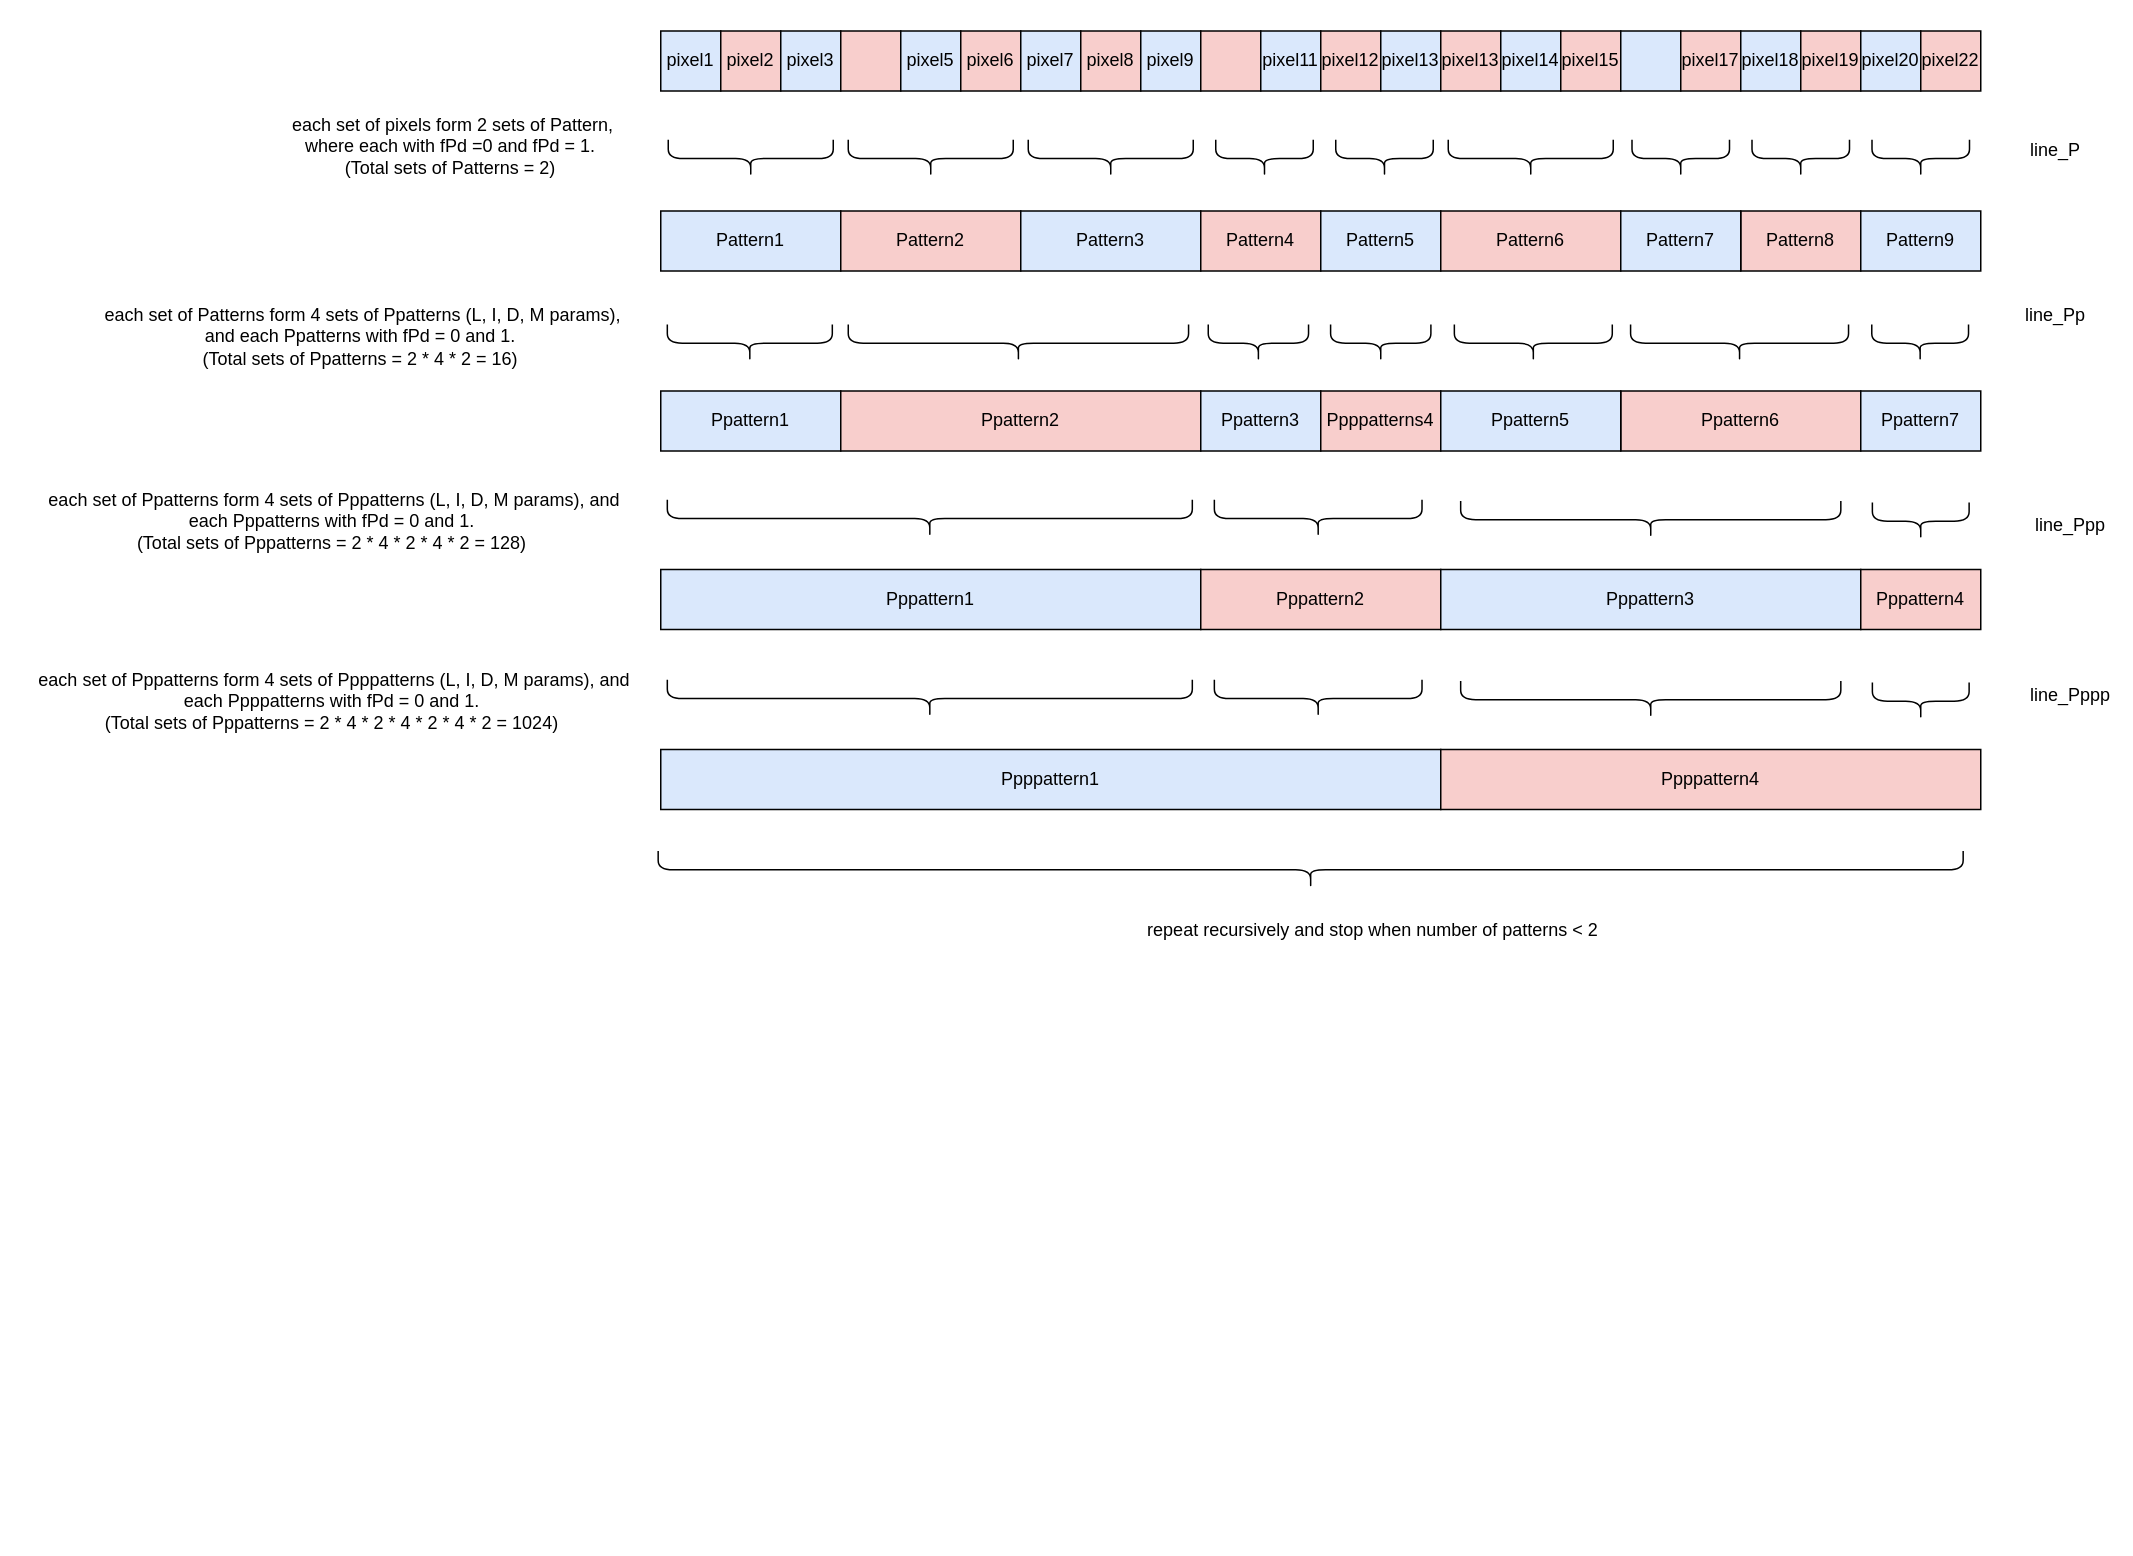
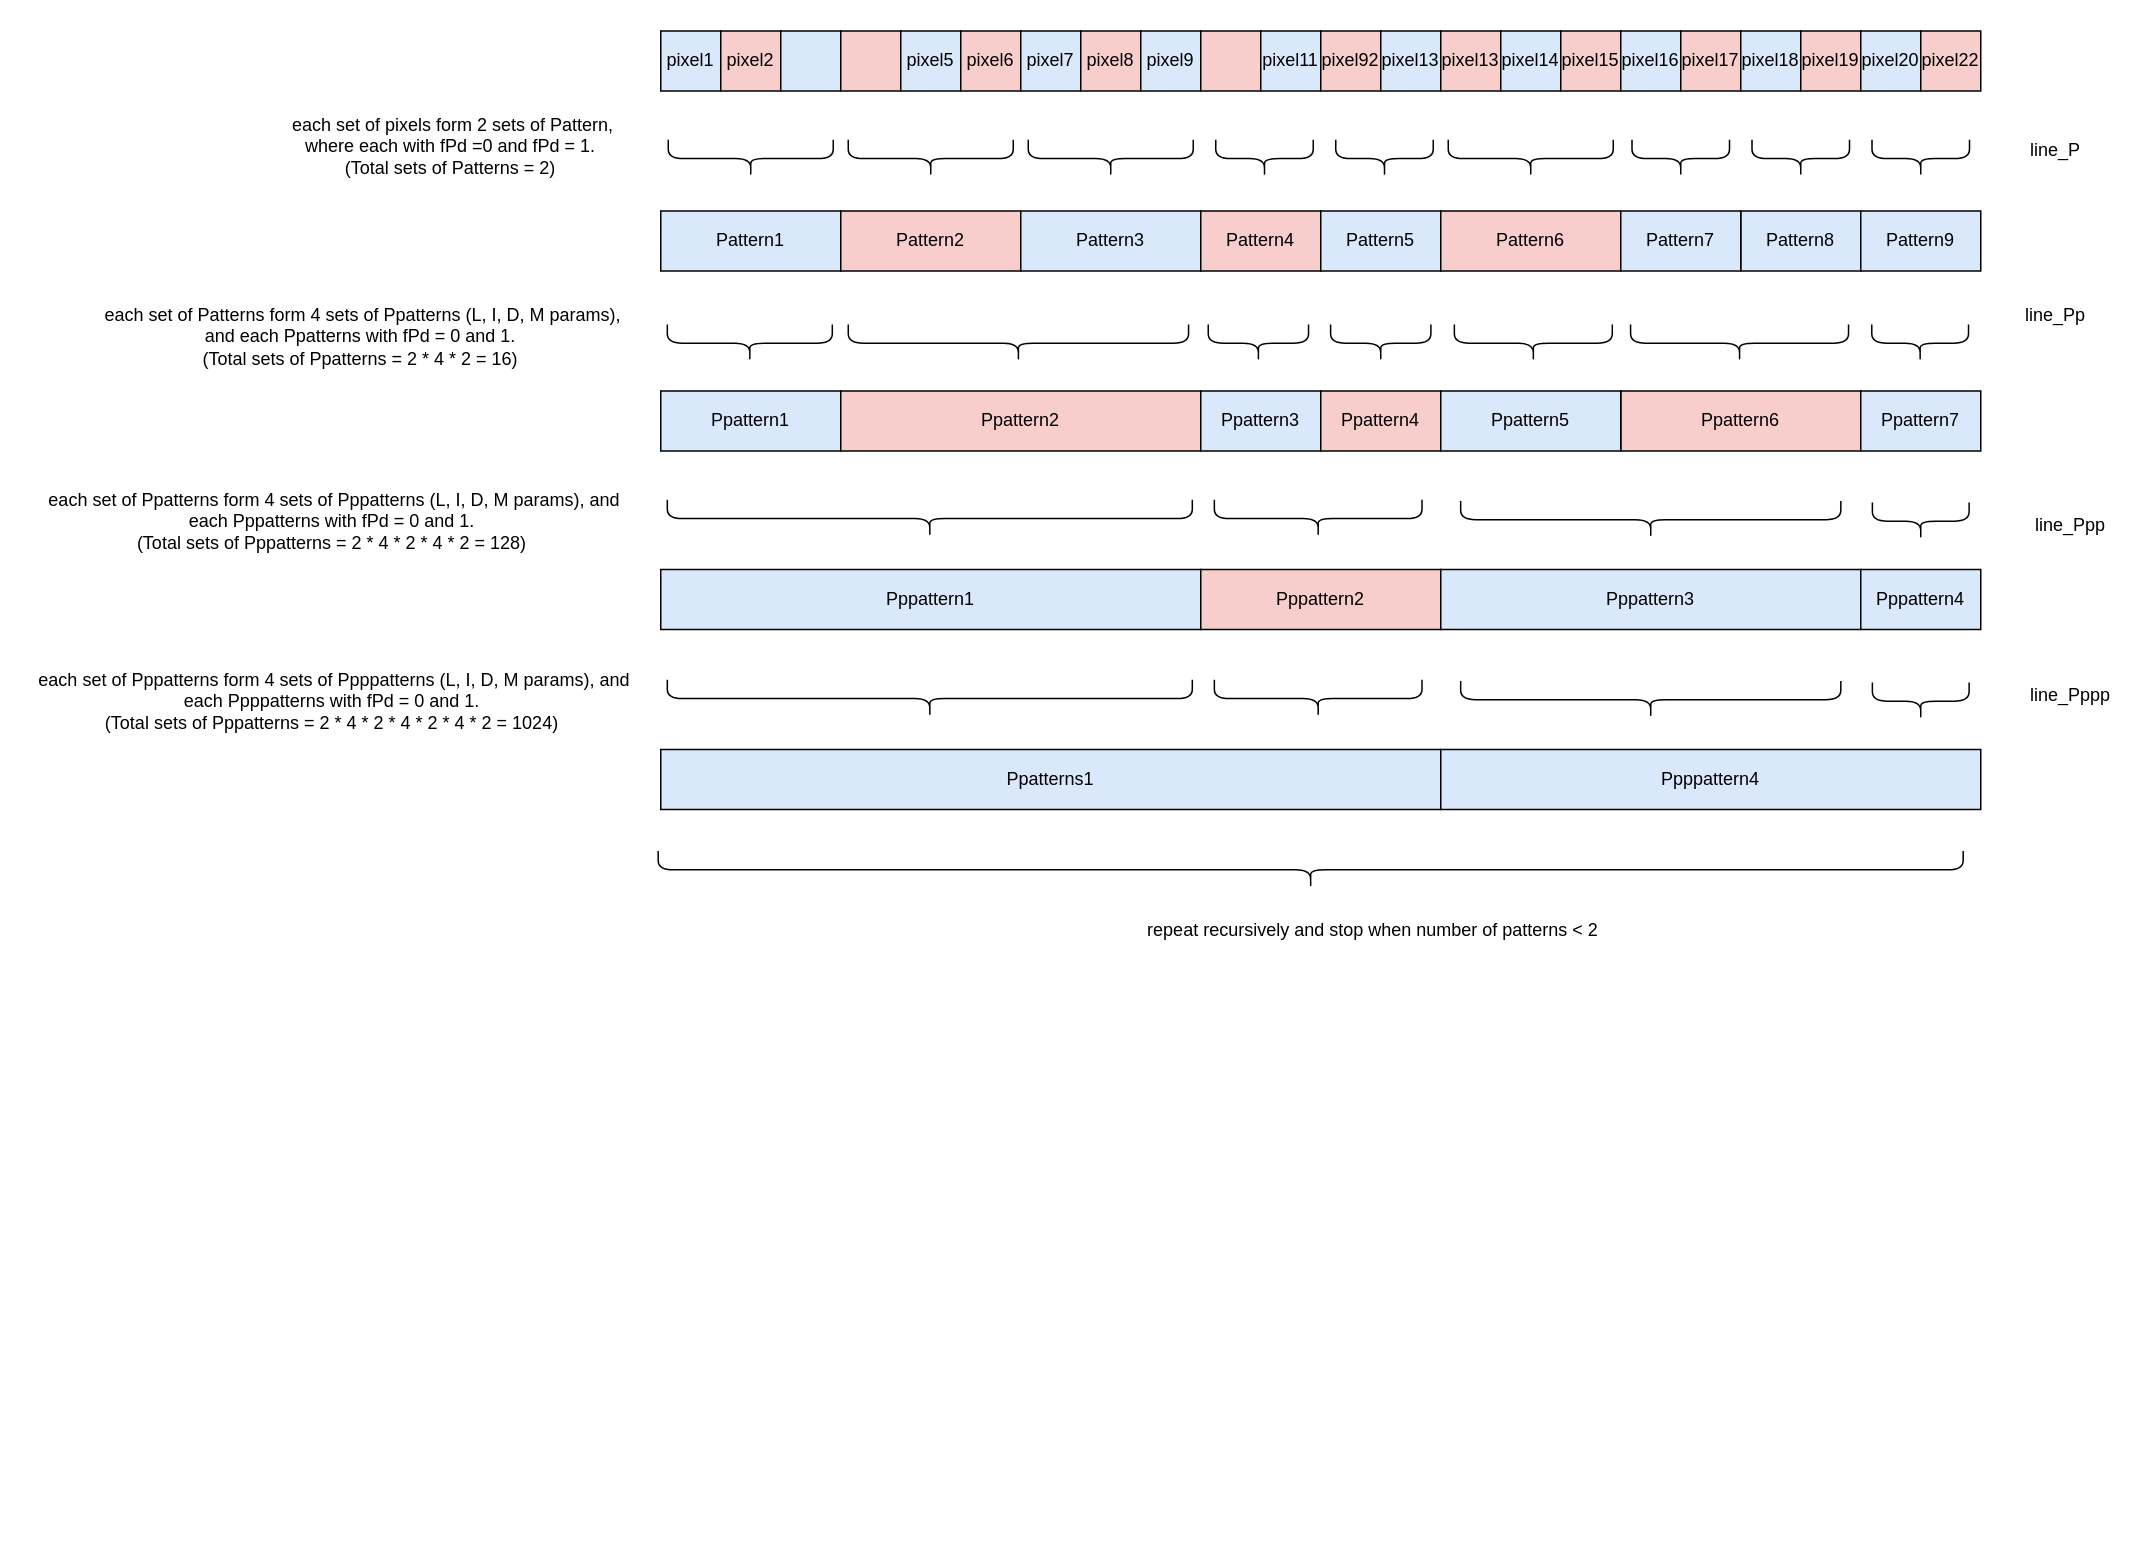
node "pixel3": removed
node "pixel12": label "pixel12" -> "pixel92"
node "pixel16": added
node "Pattern8": fillcolor #f8cecc -> #dae8fc
node "Ppppatterns4": label "Ppppatterns4" -> "Ppattern4"
node "Pppattern4": fillcolor #f8cecc -> #dae8fc
node "Ppppattern1": label "Ppppattern1" -> "Ppatterns1"
node "Ppppattern4": fillcolor #f8cecc -> #dae8fc
